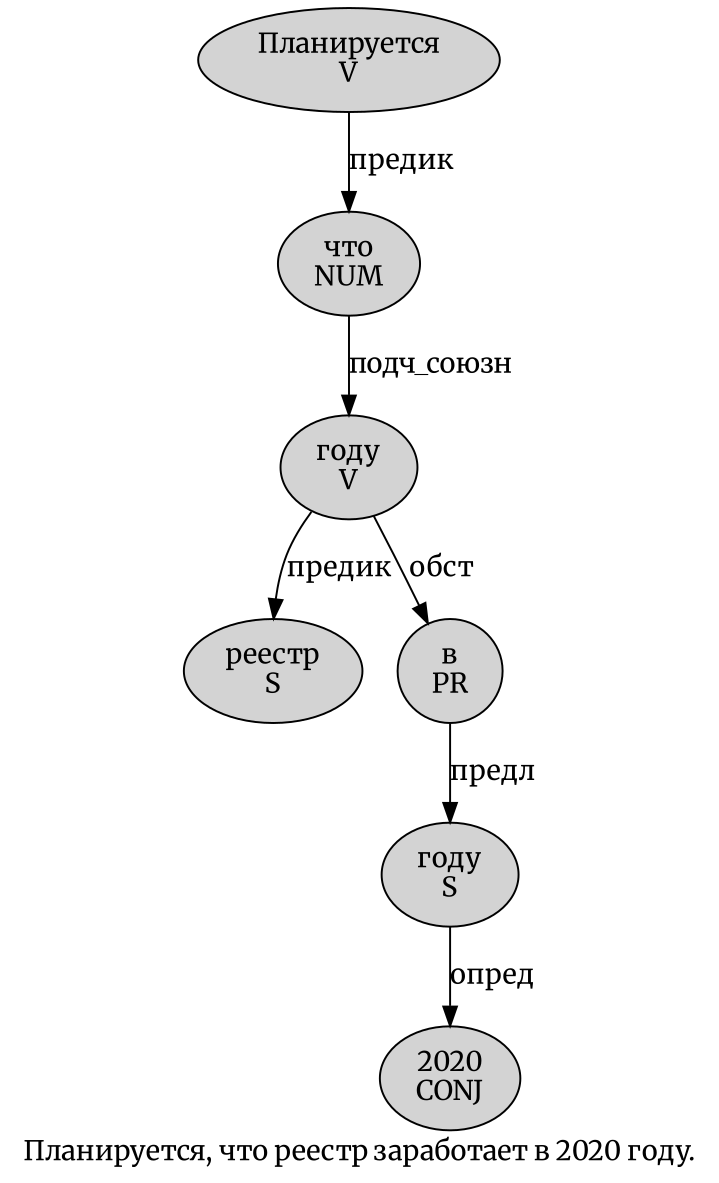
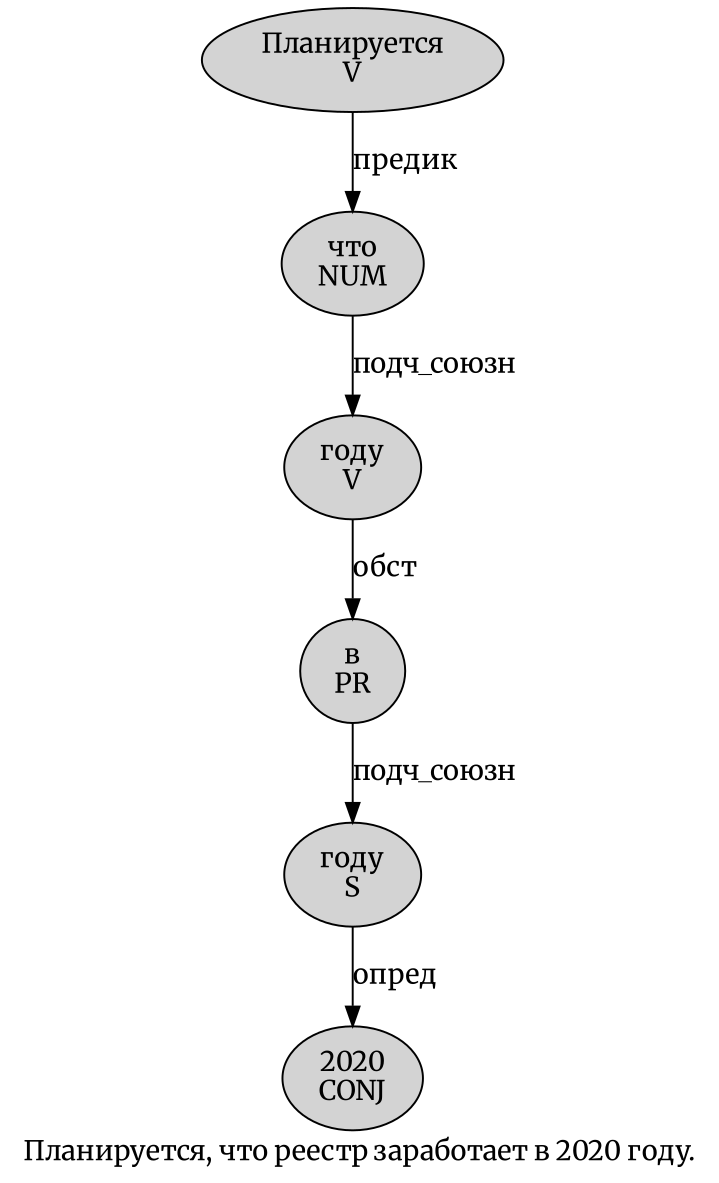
node "реестр S": removed
edge "в PR" -> "году S": label "предл" -> "подч_союзн"
